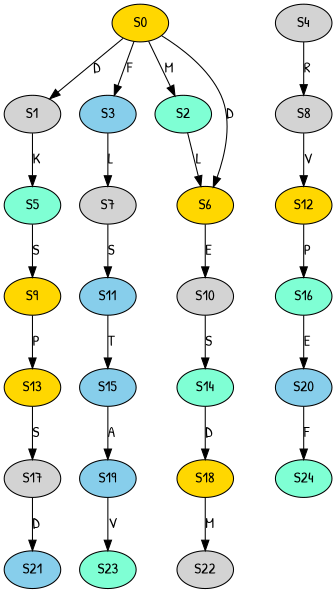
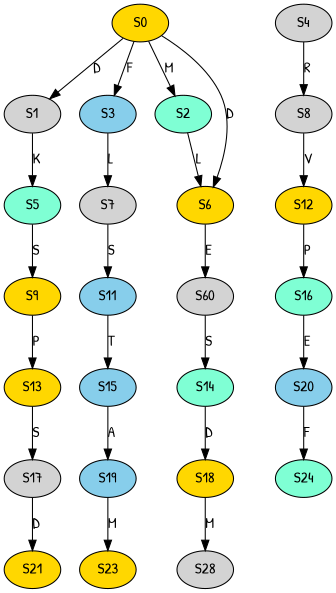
node "S10": label "S10" -> "S60"
edge "S19" -> "S23": label "V" -> "M"
node "S21": fillcolor skyblue -> gold
node "S23": fillcolor aquamarine -> gold
node "S22": label "S22" -> "S28"
